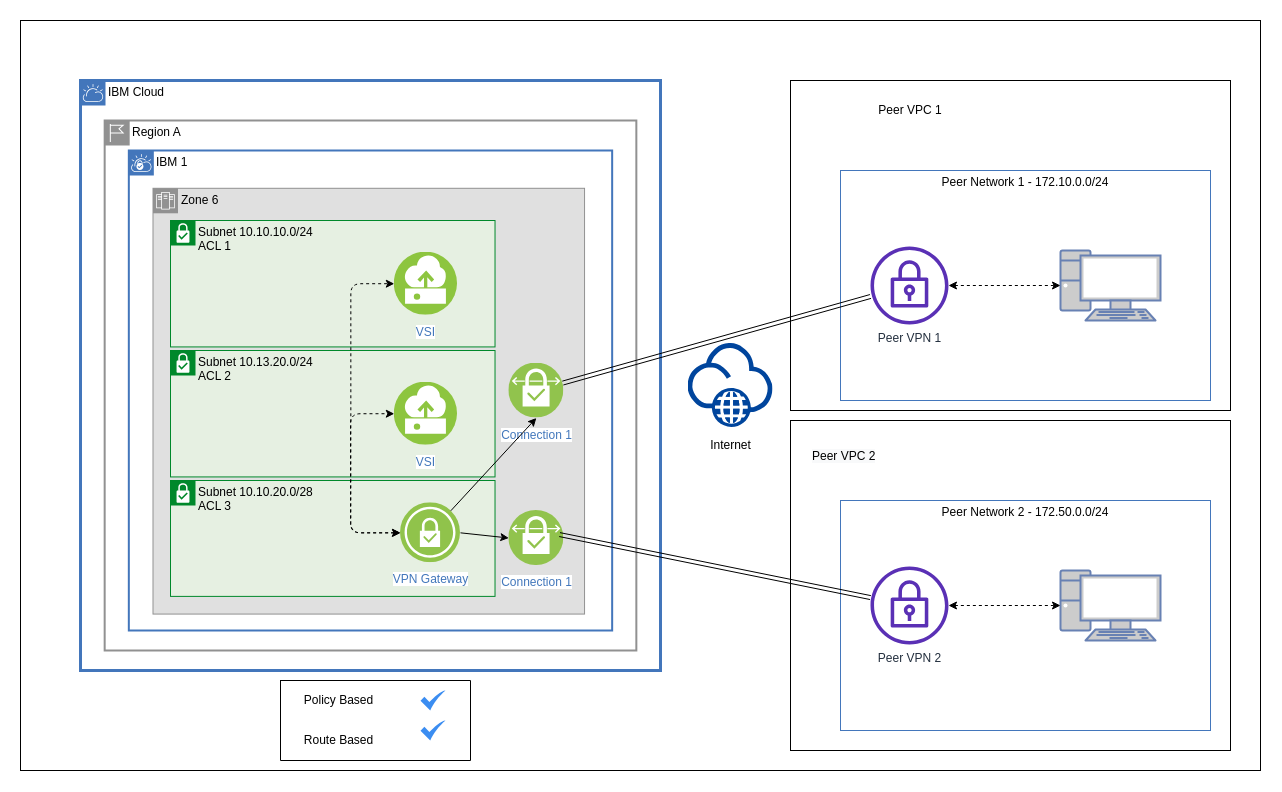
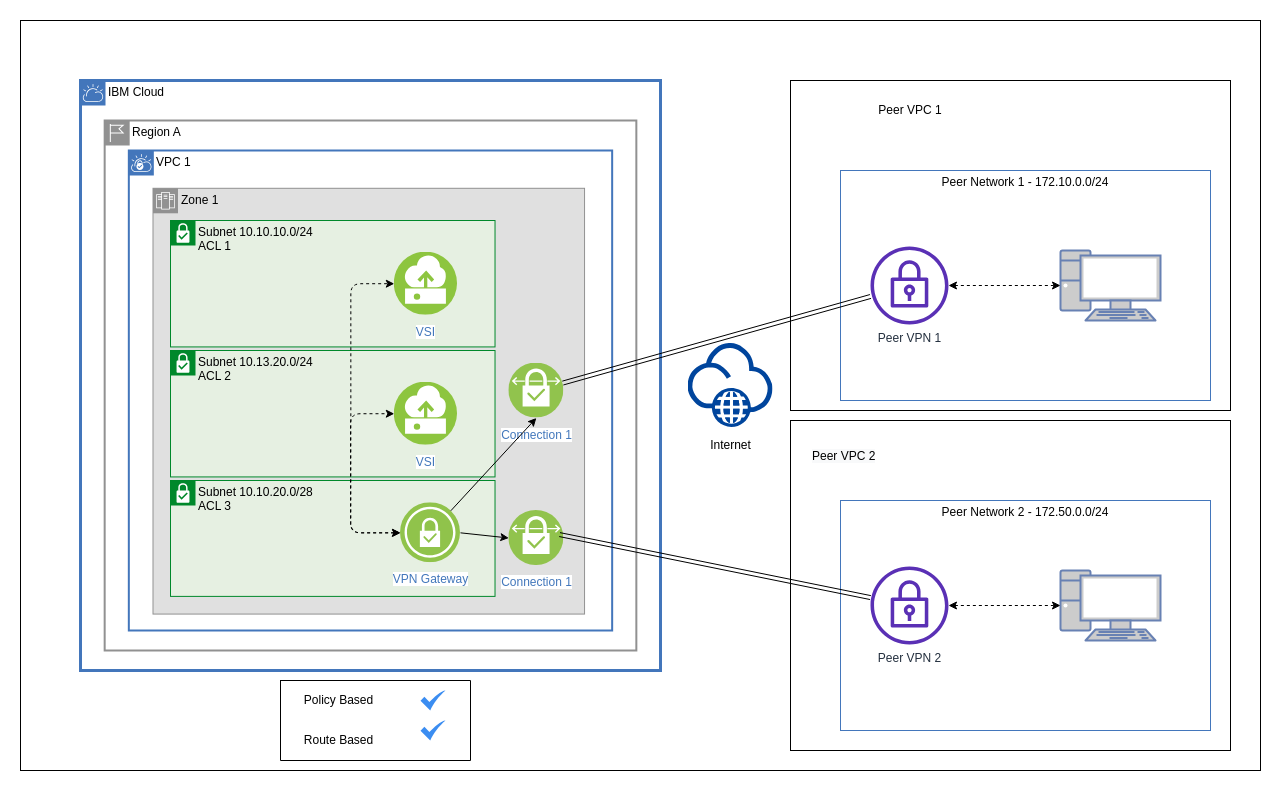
node "IBM 1": label "IBM 1" -> "VPC 1"
node "Zone 6": label "Zone 6" -> "Zone 1"
